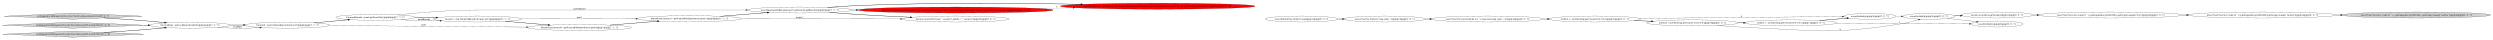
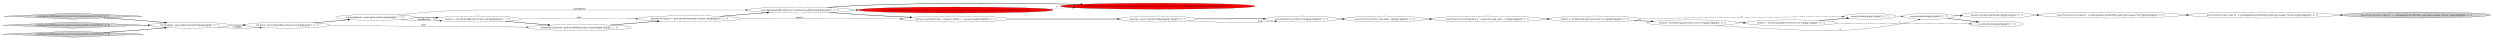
node "Map map = project1.getArtifactMap()@@@11@@@['0', '0', '1']": added
edge "assertNotNull(b)@@@19@@@['0', '0', '1']" -> "assertNotNull(c)@@@20@@@['0', '0', '1']": style solid -> bold
